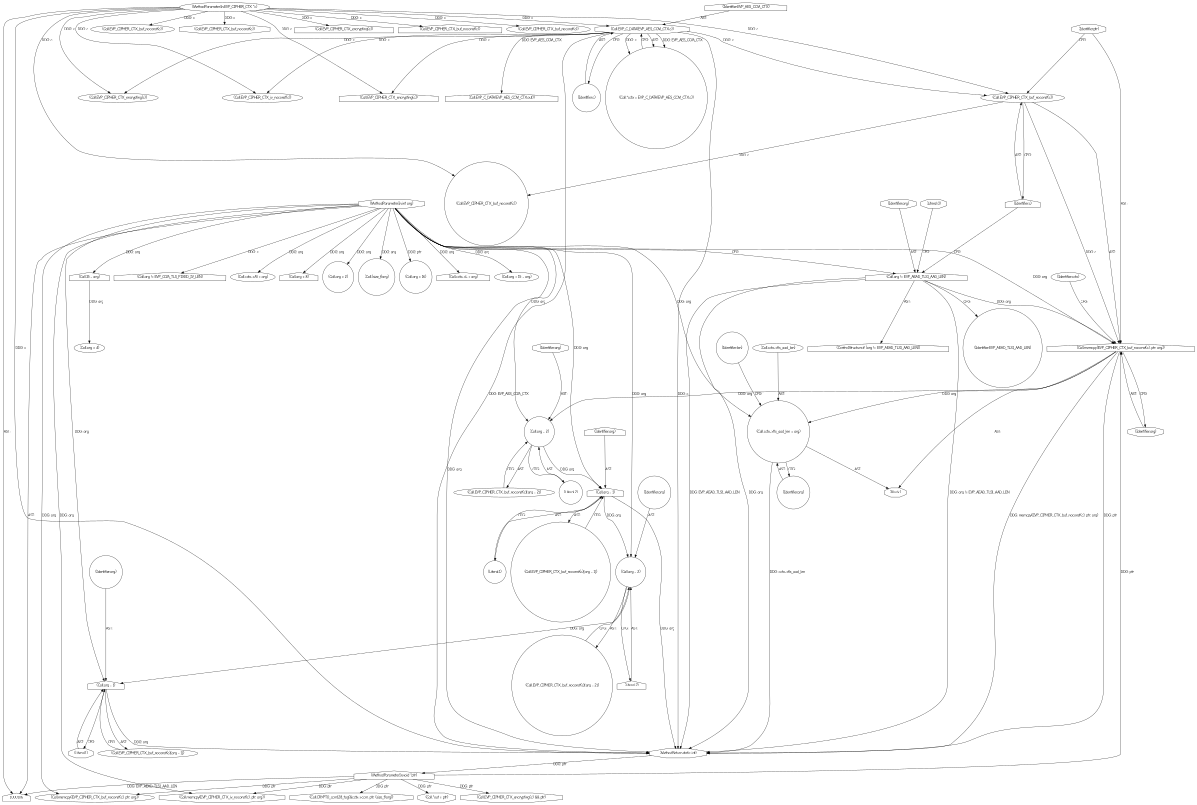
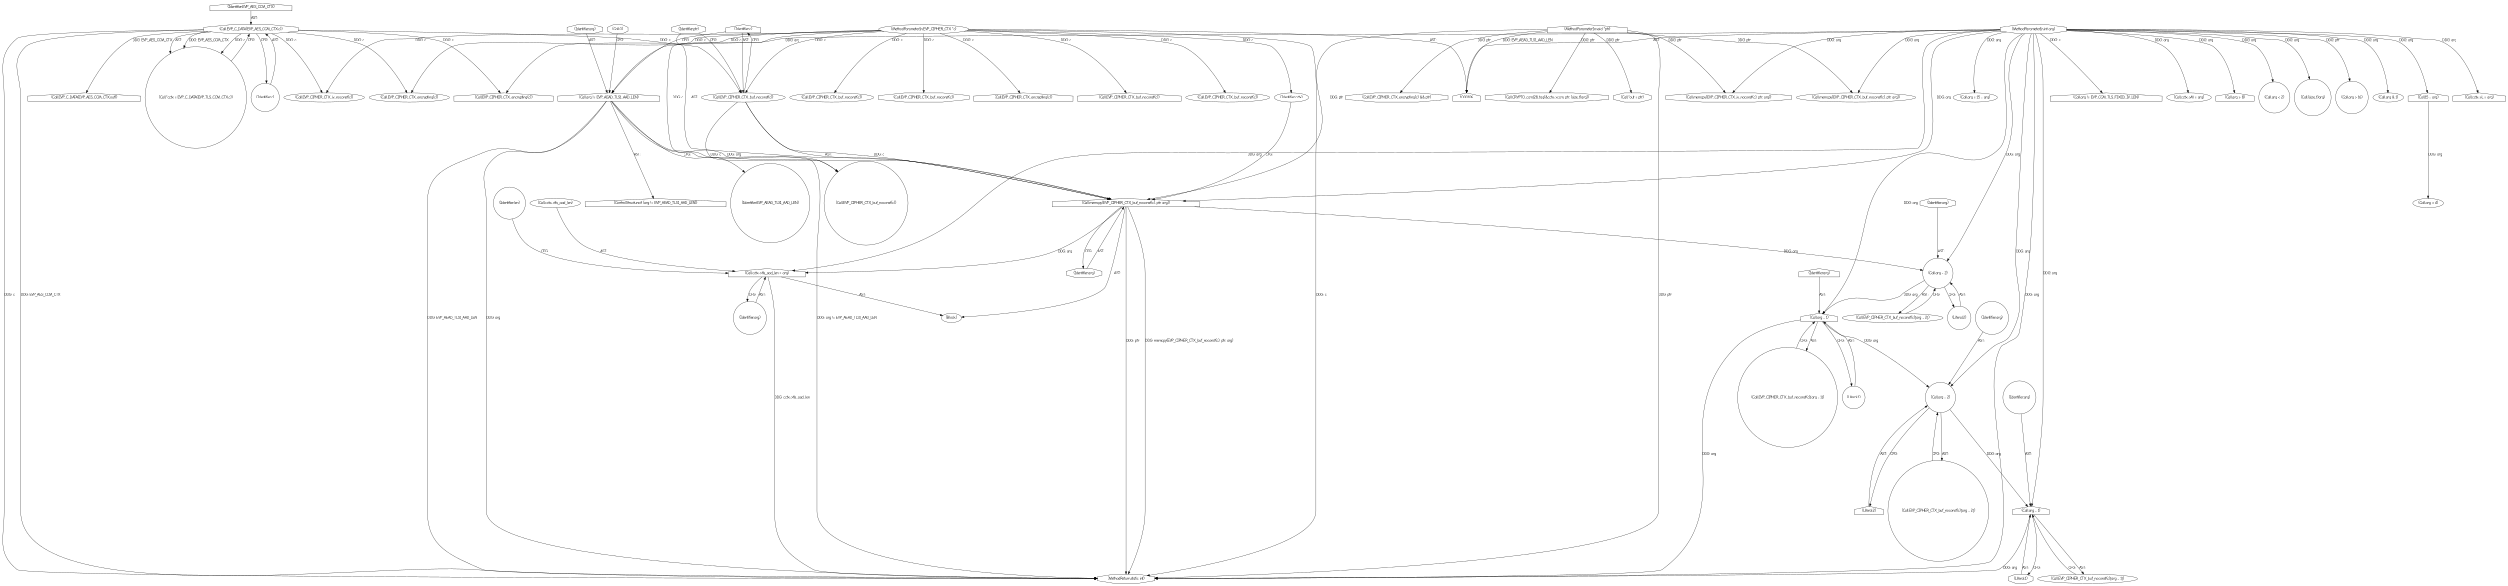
edge "(MethodParameterIn,EVP_CIPHER_CTX *c)" -> "(Call,EVP_C_DATA(EVP_AES_CCM_CTX,c))": now "(MethodParameterIn,EVP_CIPHER_CTX *c)" -> "(Identifier,cctx)"
node "(Call,arg & 1)": added
node "(Call,*cctx = EVP_C_DATA(EVP_AES_CCM_CTX,c))": label "(Call,*cctx = EVP_C_DATA(EVP_AES_CCM_CTX,c))" -> "(Call,*cctx = EVP_C_DATA(EVP_TLS_CCM_CTX,c))"
node "(Literal,0)": label "(Literal,0)" -> "(Call,0)"
edge "(MethodParameterIn,int arg)" -> "(Call,arg != EVP_AEAD_TLS1_AAD_LEN)": label "CFG: " -> "DDG: arg"
node "(Call,cctx->tls_aad_len = arg)": shape circle -> house
node "(Block,)": shape octagon -> ellipse
edge "(MethodReturn,static int)" -> "(MethodParameterIn,void *ptr)": reversed
